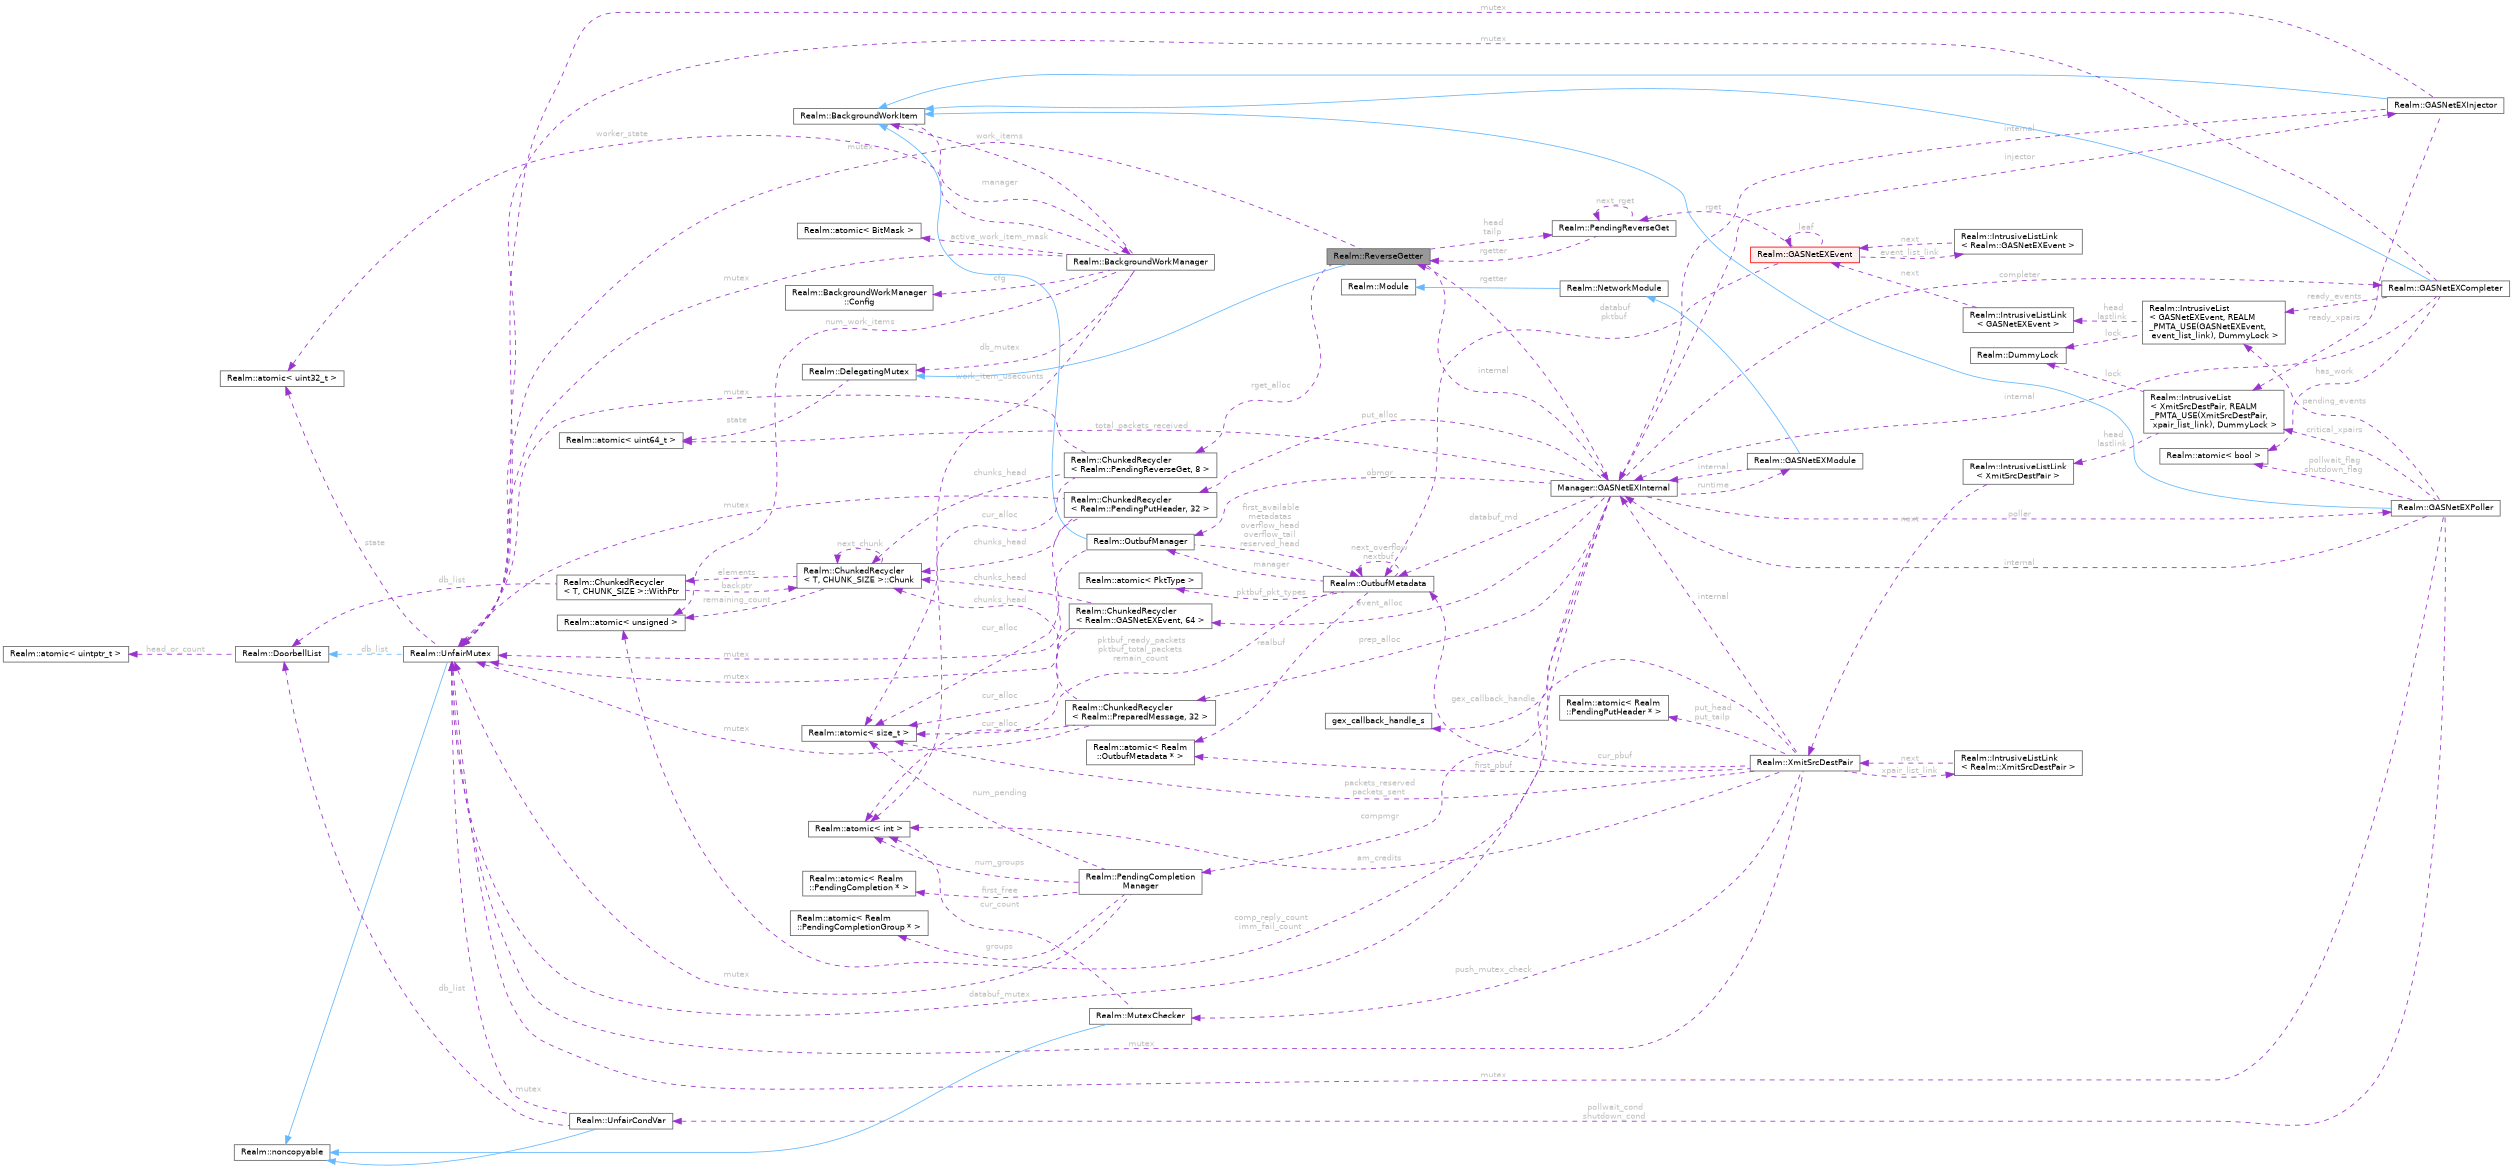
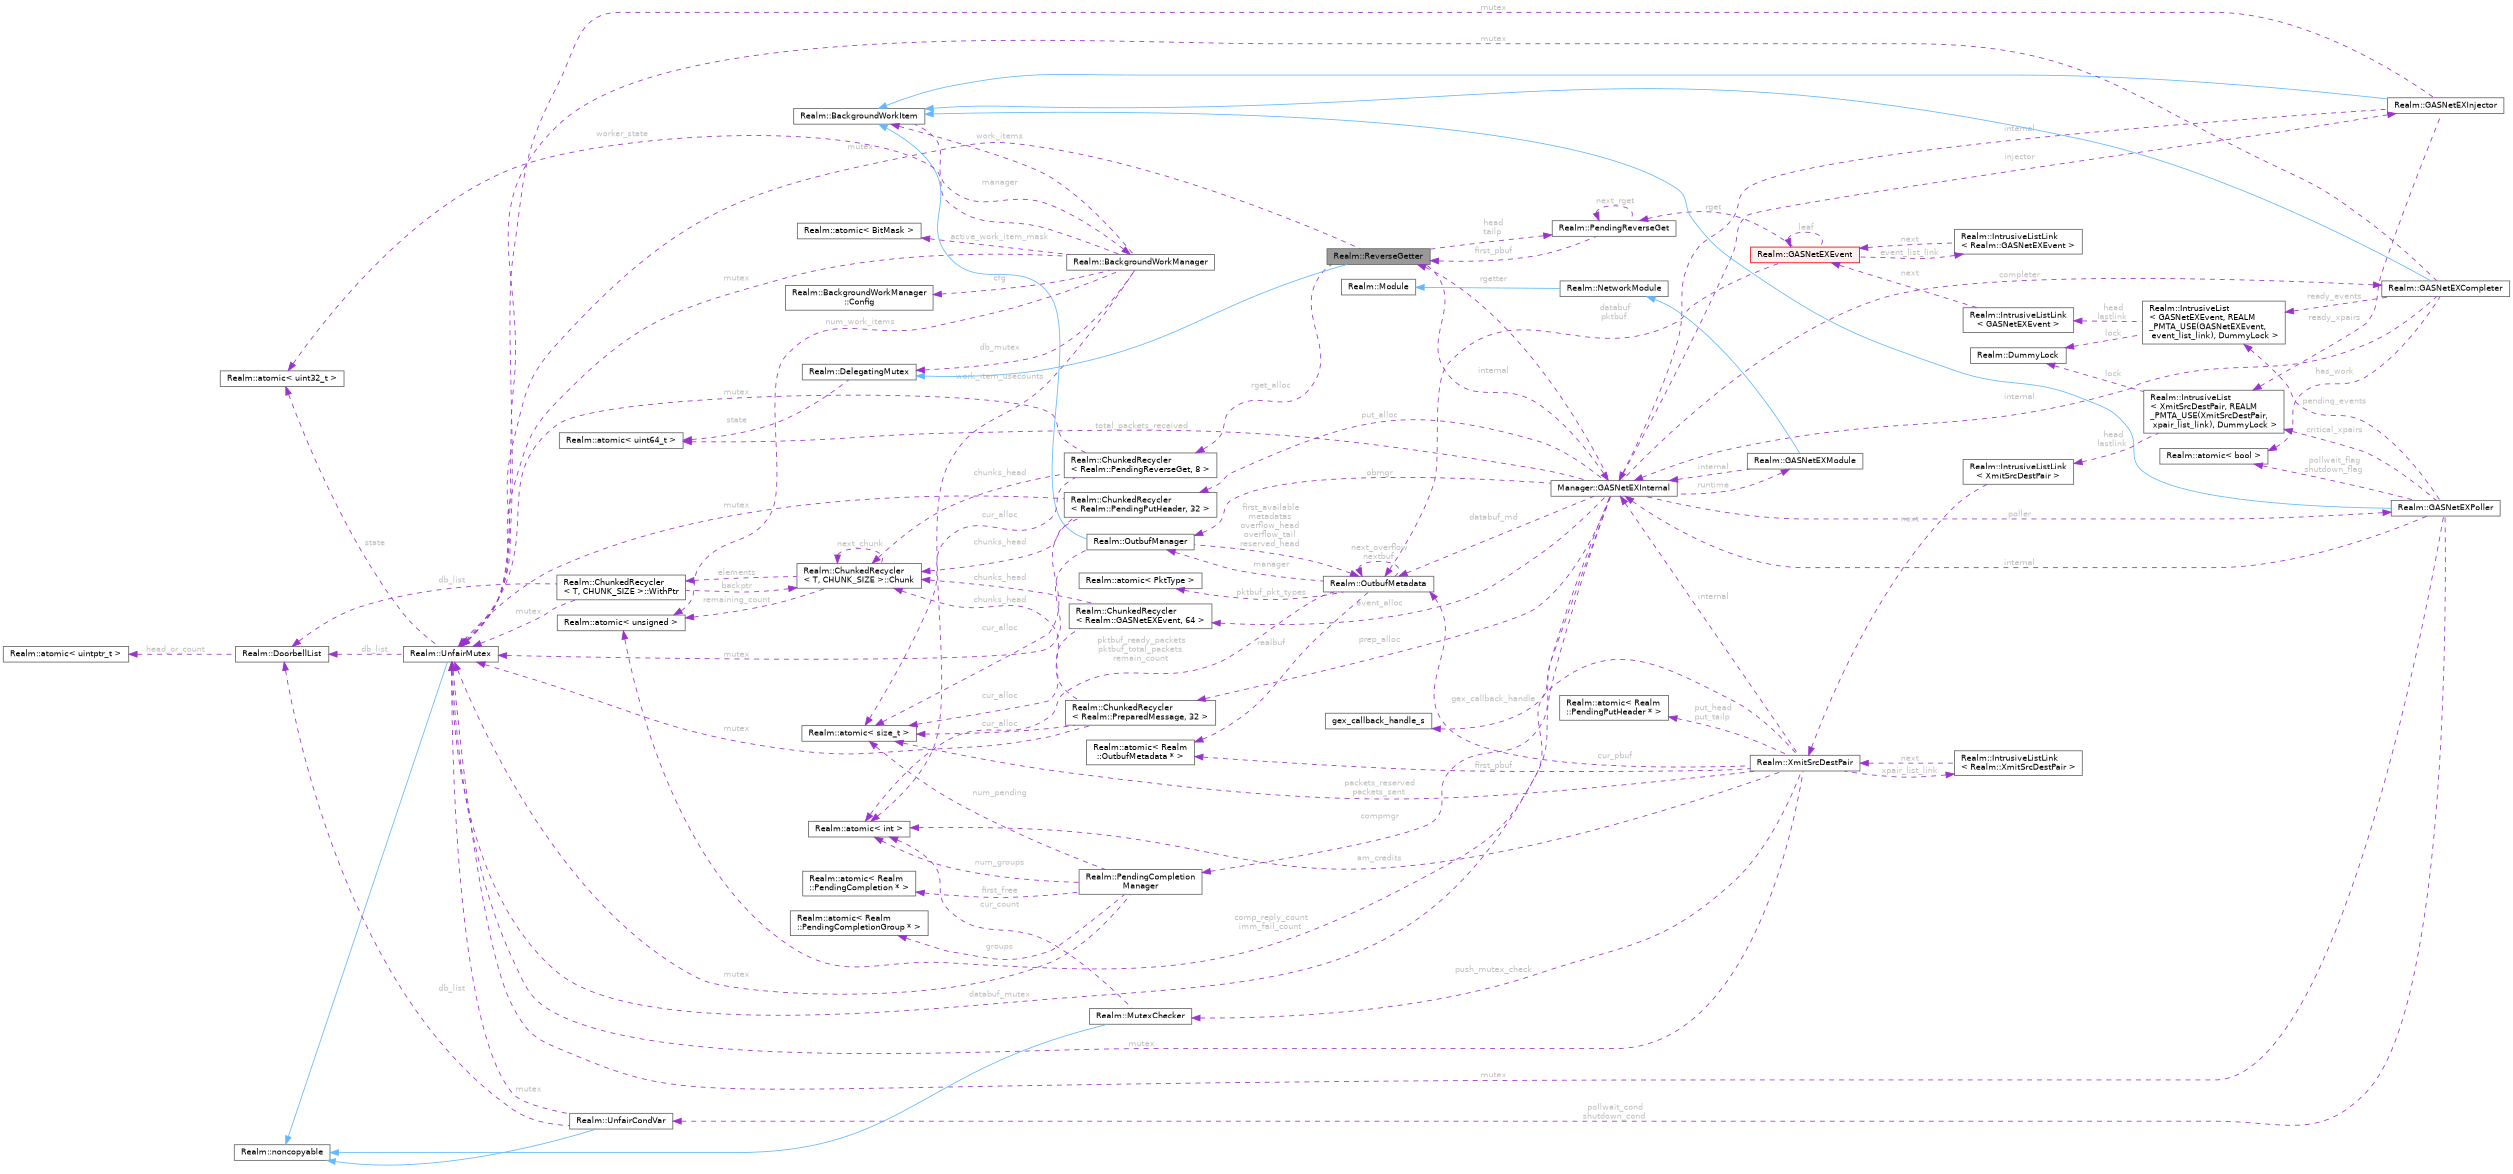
edge "Realm::PendingReverseGet" -> "Realm::ReverseGetter": label " rgetter" -> " first_pbuf"
edge "Realm::UnfairMutex" -> "Realm::DoorbellList": color steelblue1 -> darkorchid3
edge "Realm::ChunkedRecycler < Realm::GASNetEXEvent, 64 >" -> "Realm::UnfairMutex": now "Realm::ChunkedRecycler < T, CHUNK_SIZE >::WithPtr" -> "Realm::UnfairMutex"
